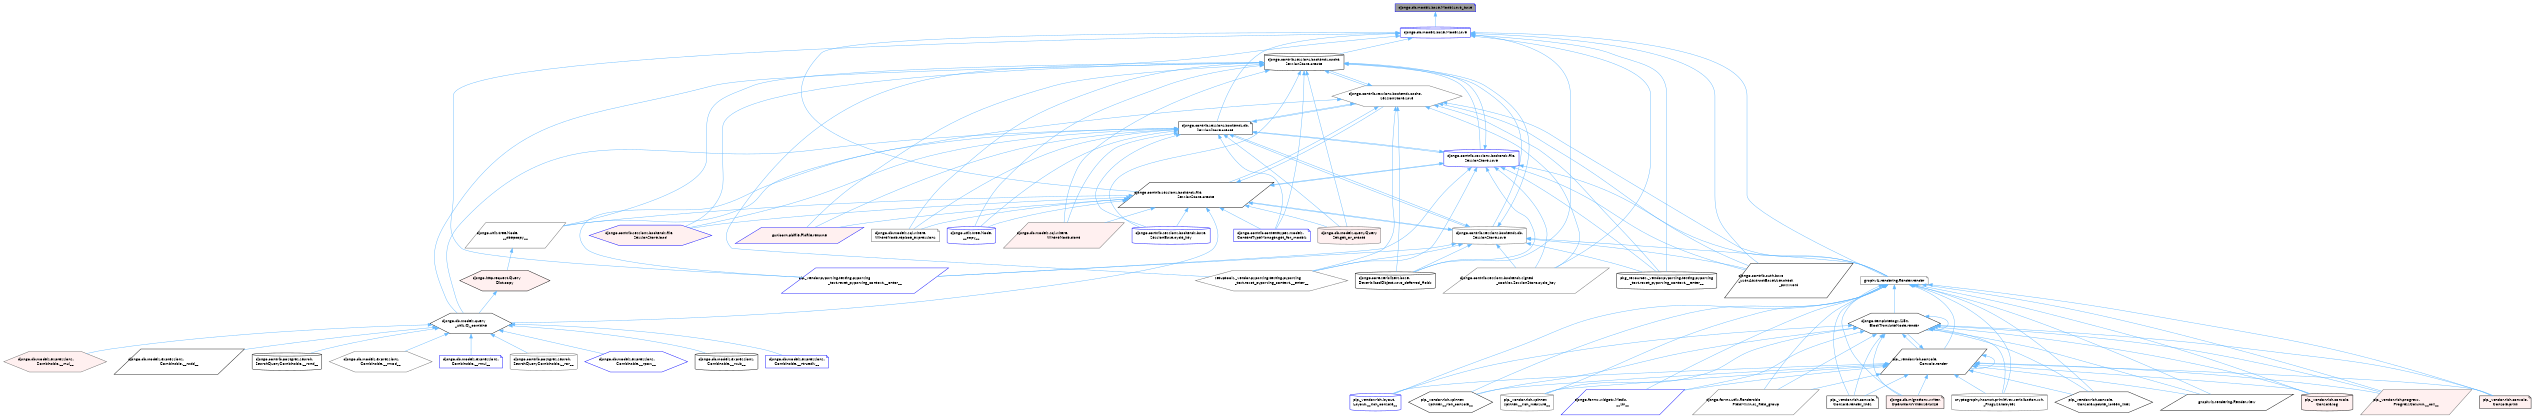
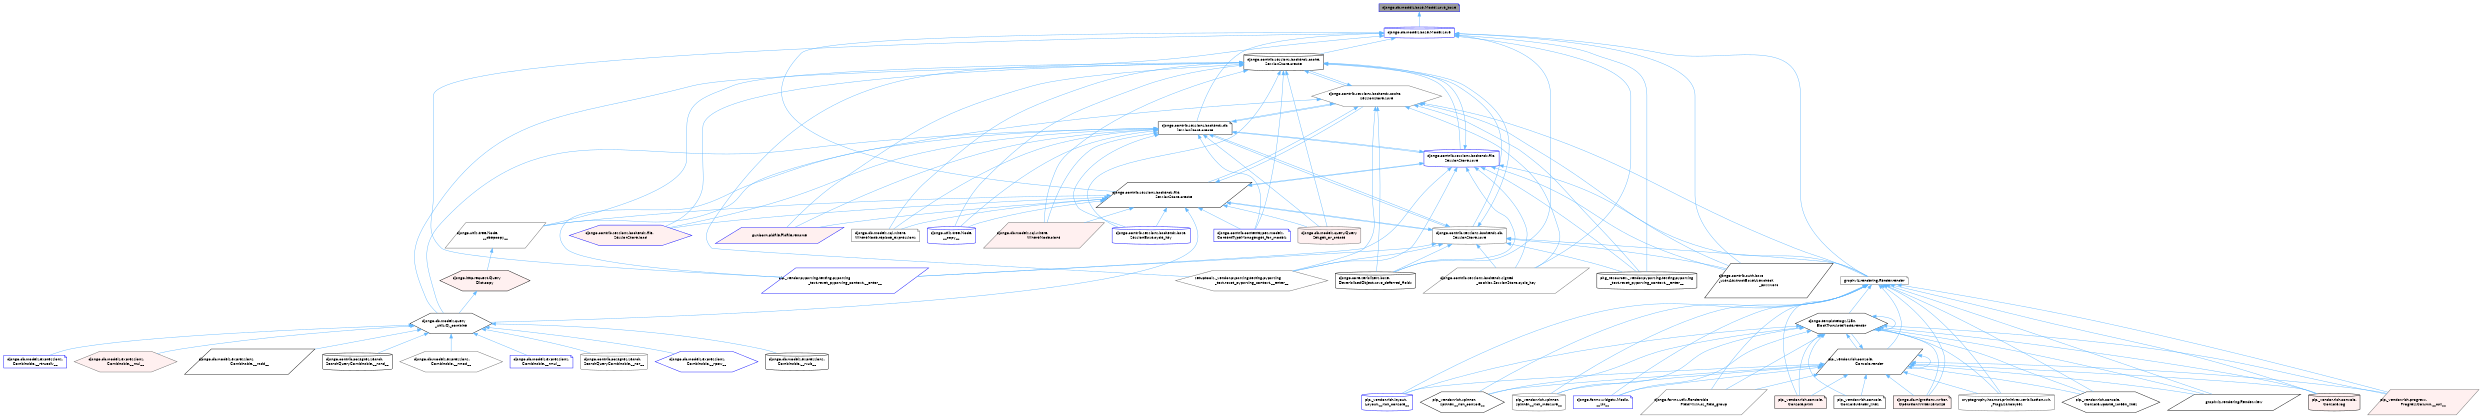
edge "pip._vendor.rich.console. Console.render_lines" -> "graphviz.rendering.Render.render": removed
node "django.forms.widgets.Media. __str__": shape parallelogram -> note
